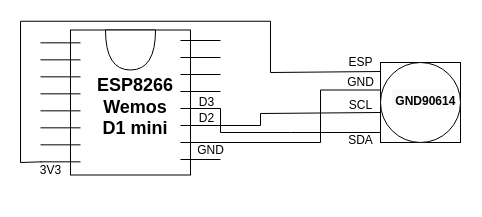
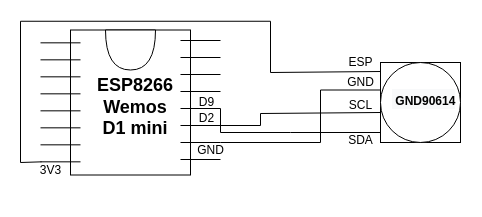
node "D3": label "D3" -> "D9"
